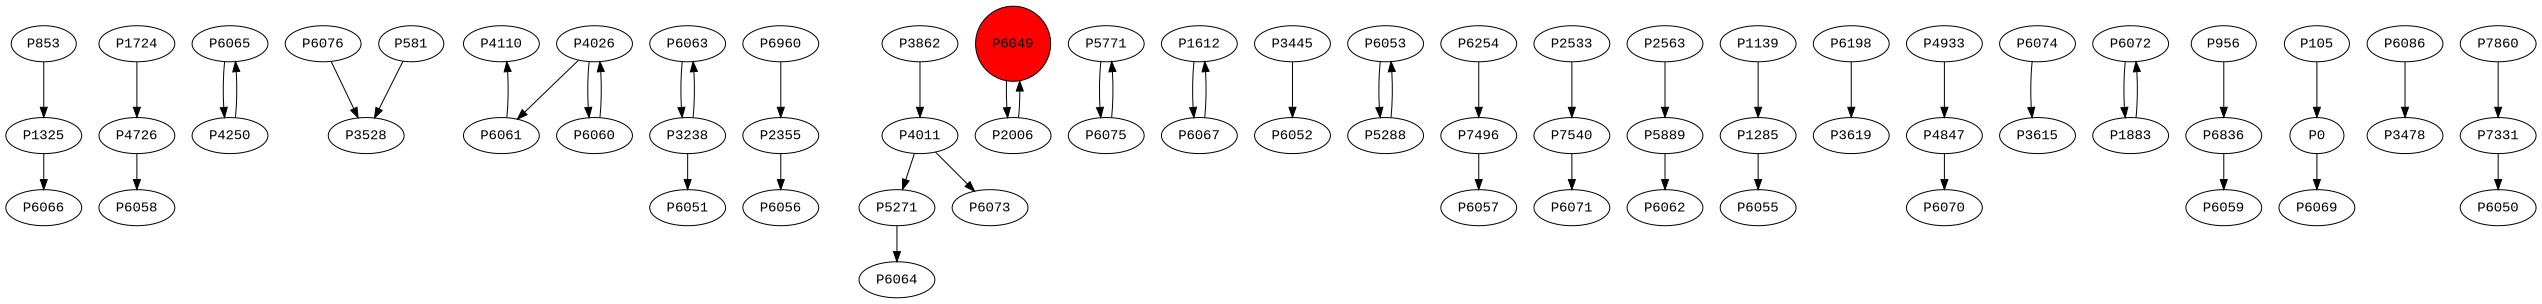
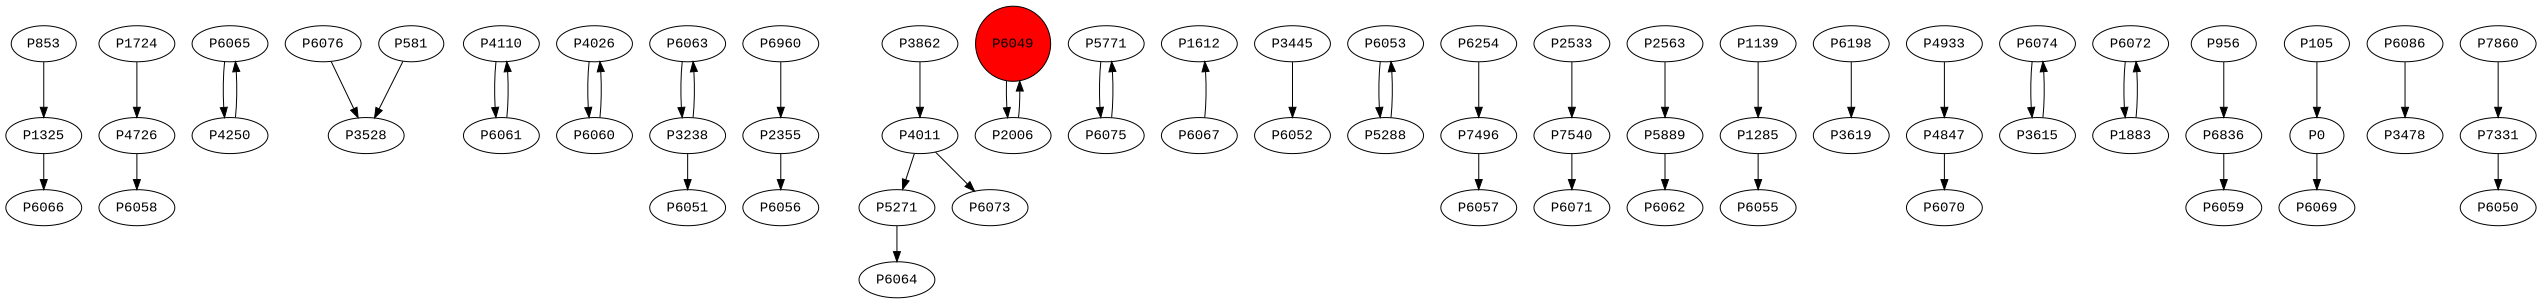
edge "P1612" -> "P6067": removed
edge "P4026" -> "P6061": now "P4110" -> "P6061"
edge "P3615" -> "P6074": added
